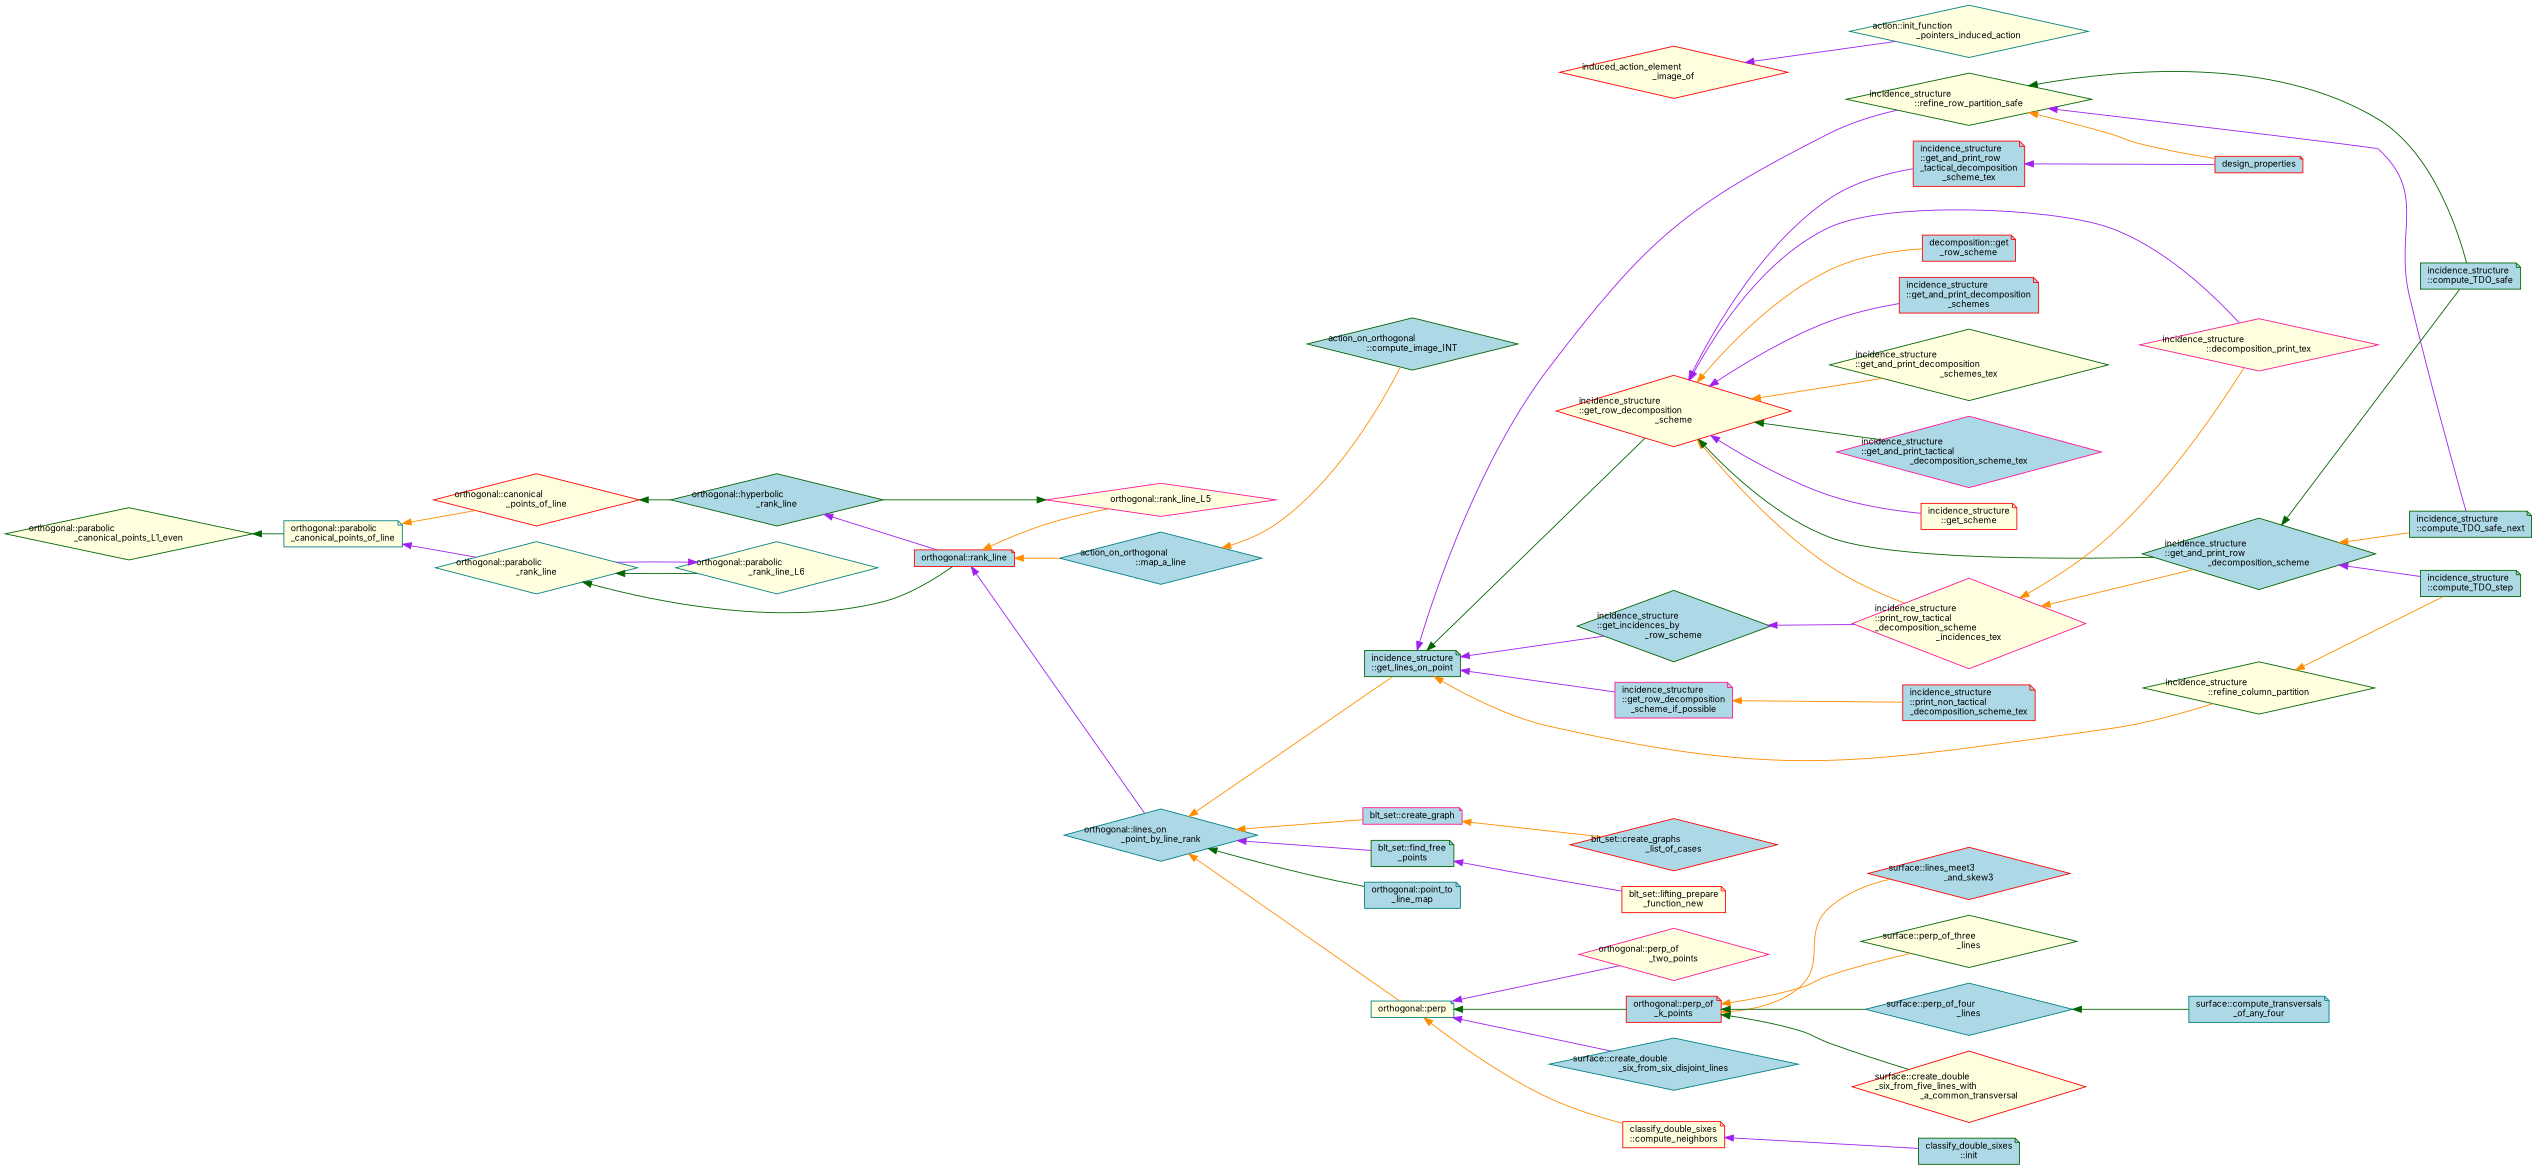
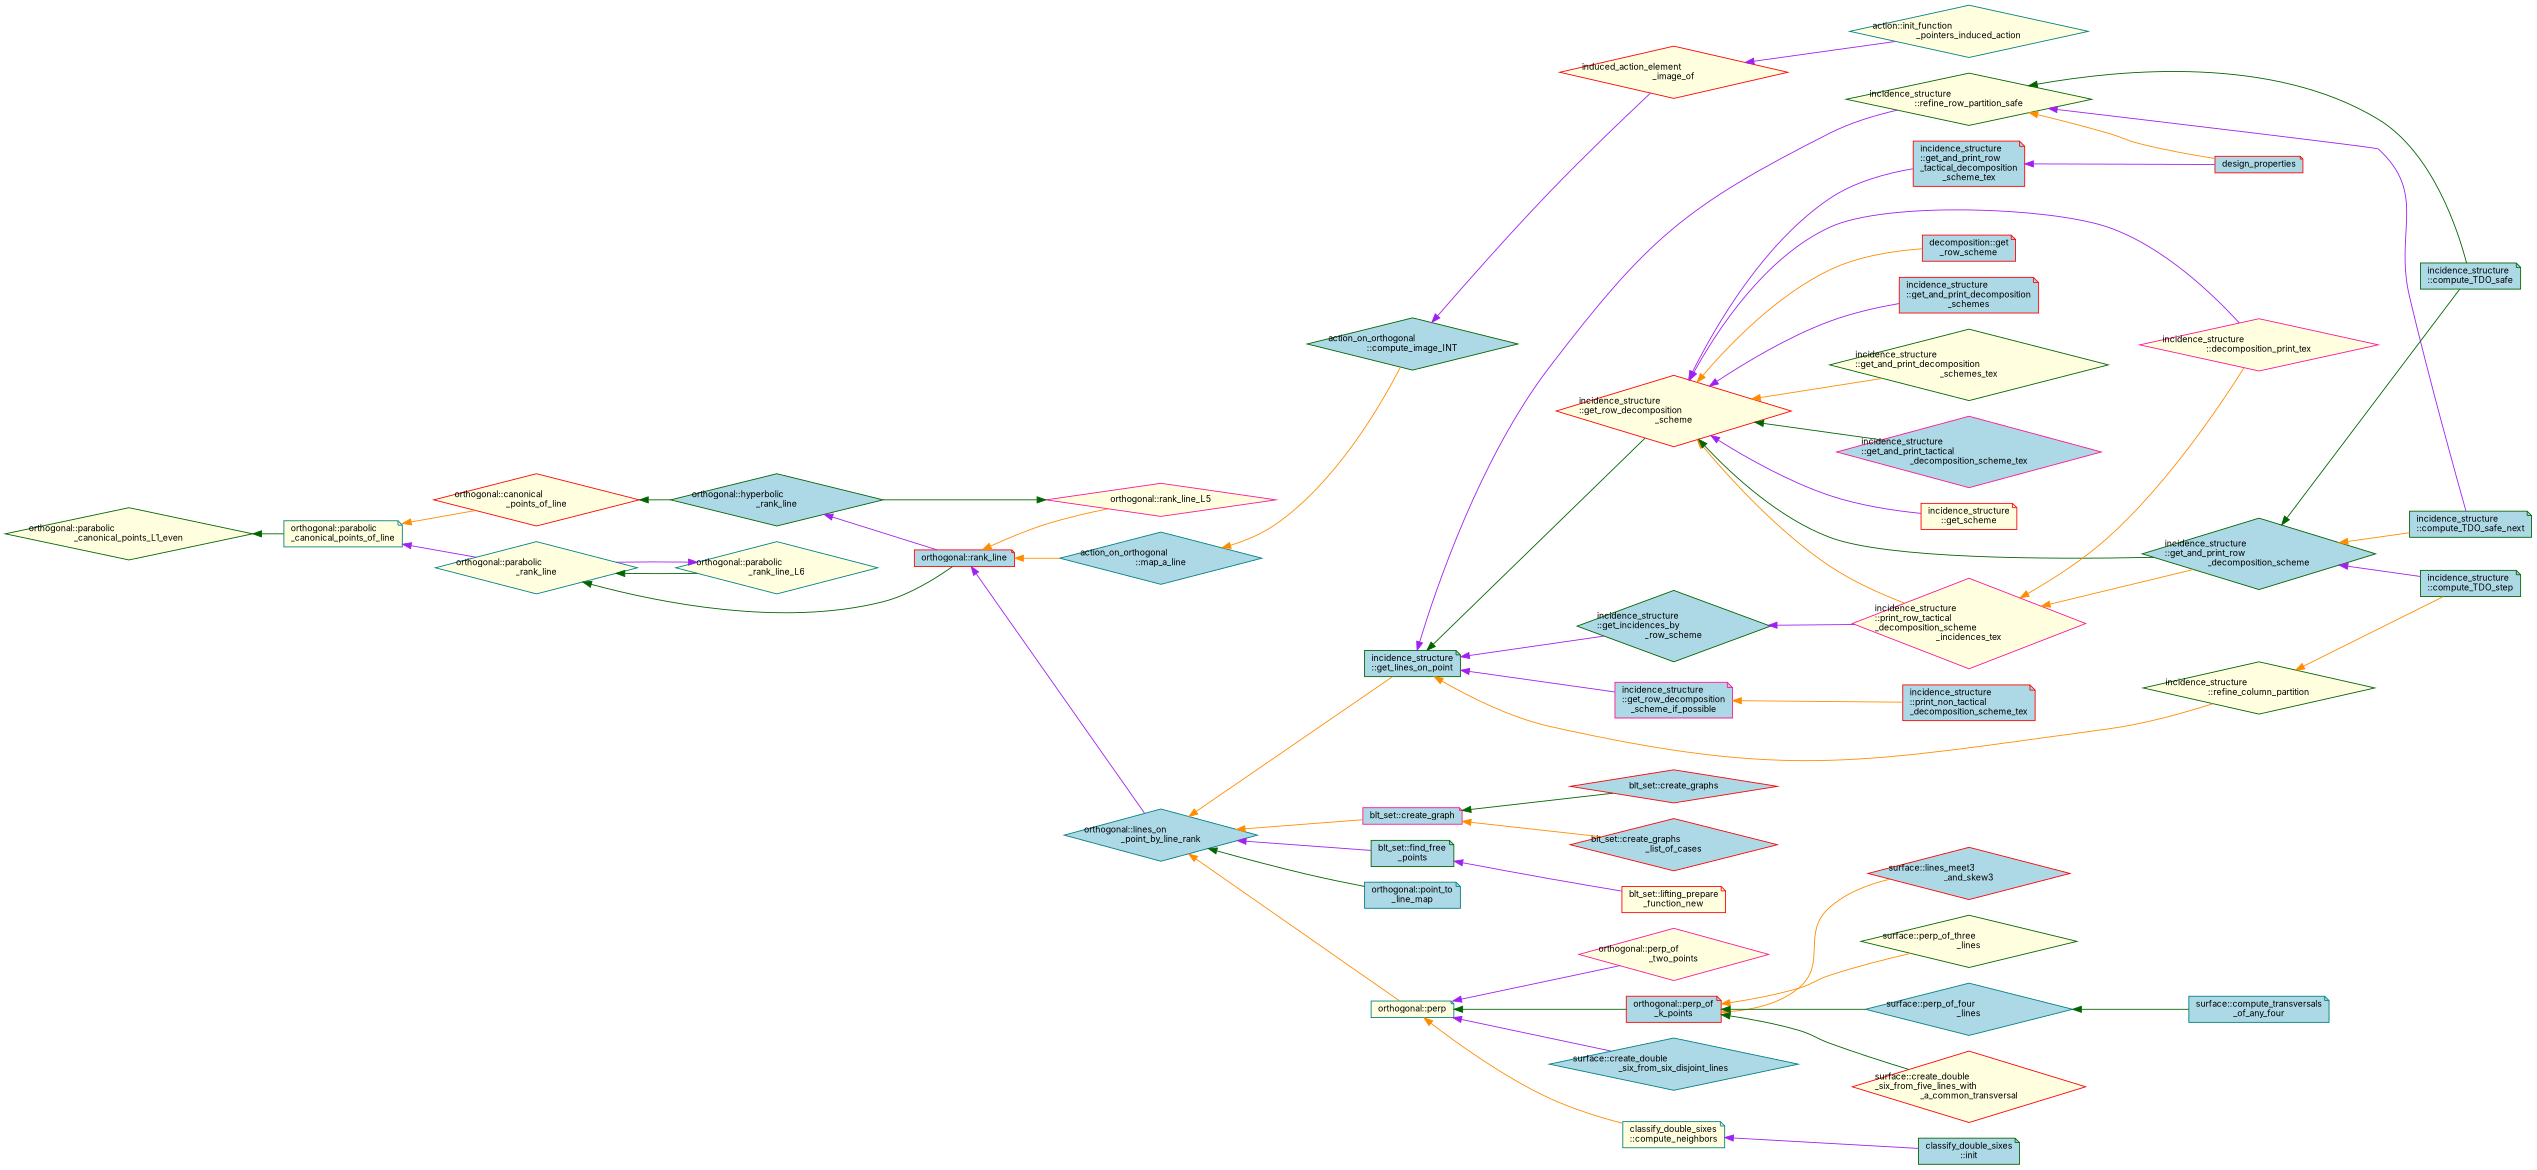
edge "induced_action_element _image_of" -> "action_on_orthogonal ::compute_image_INT": added
node "blt_set::create_graphs": added
node "classify_double_sixes ::compute_neighbors": color red -> teal
